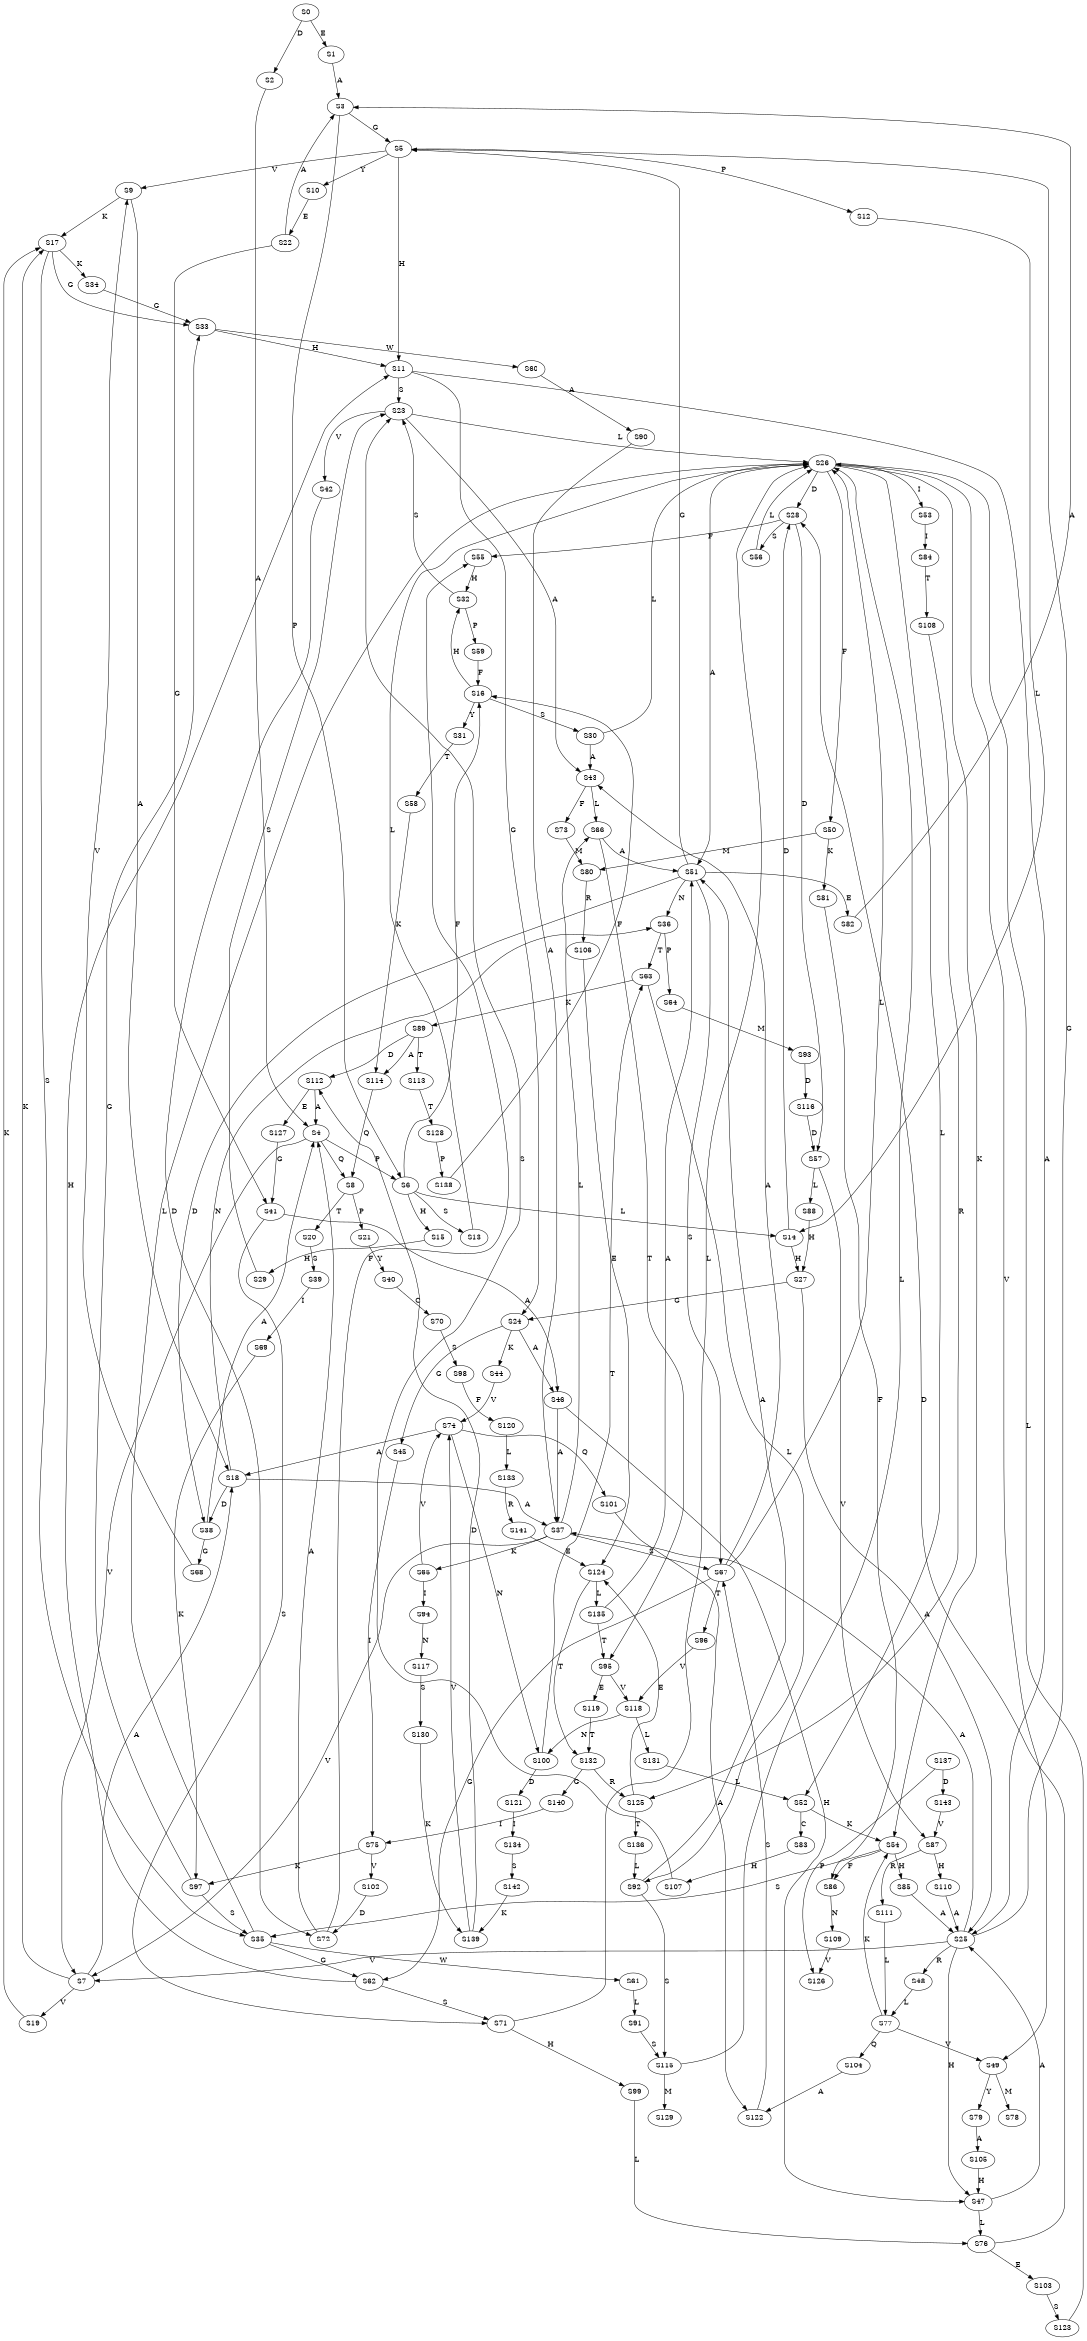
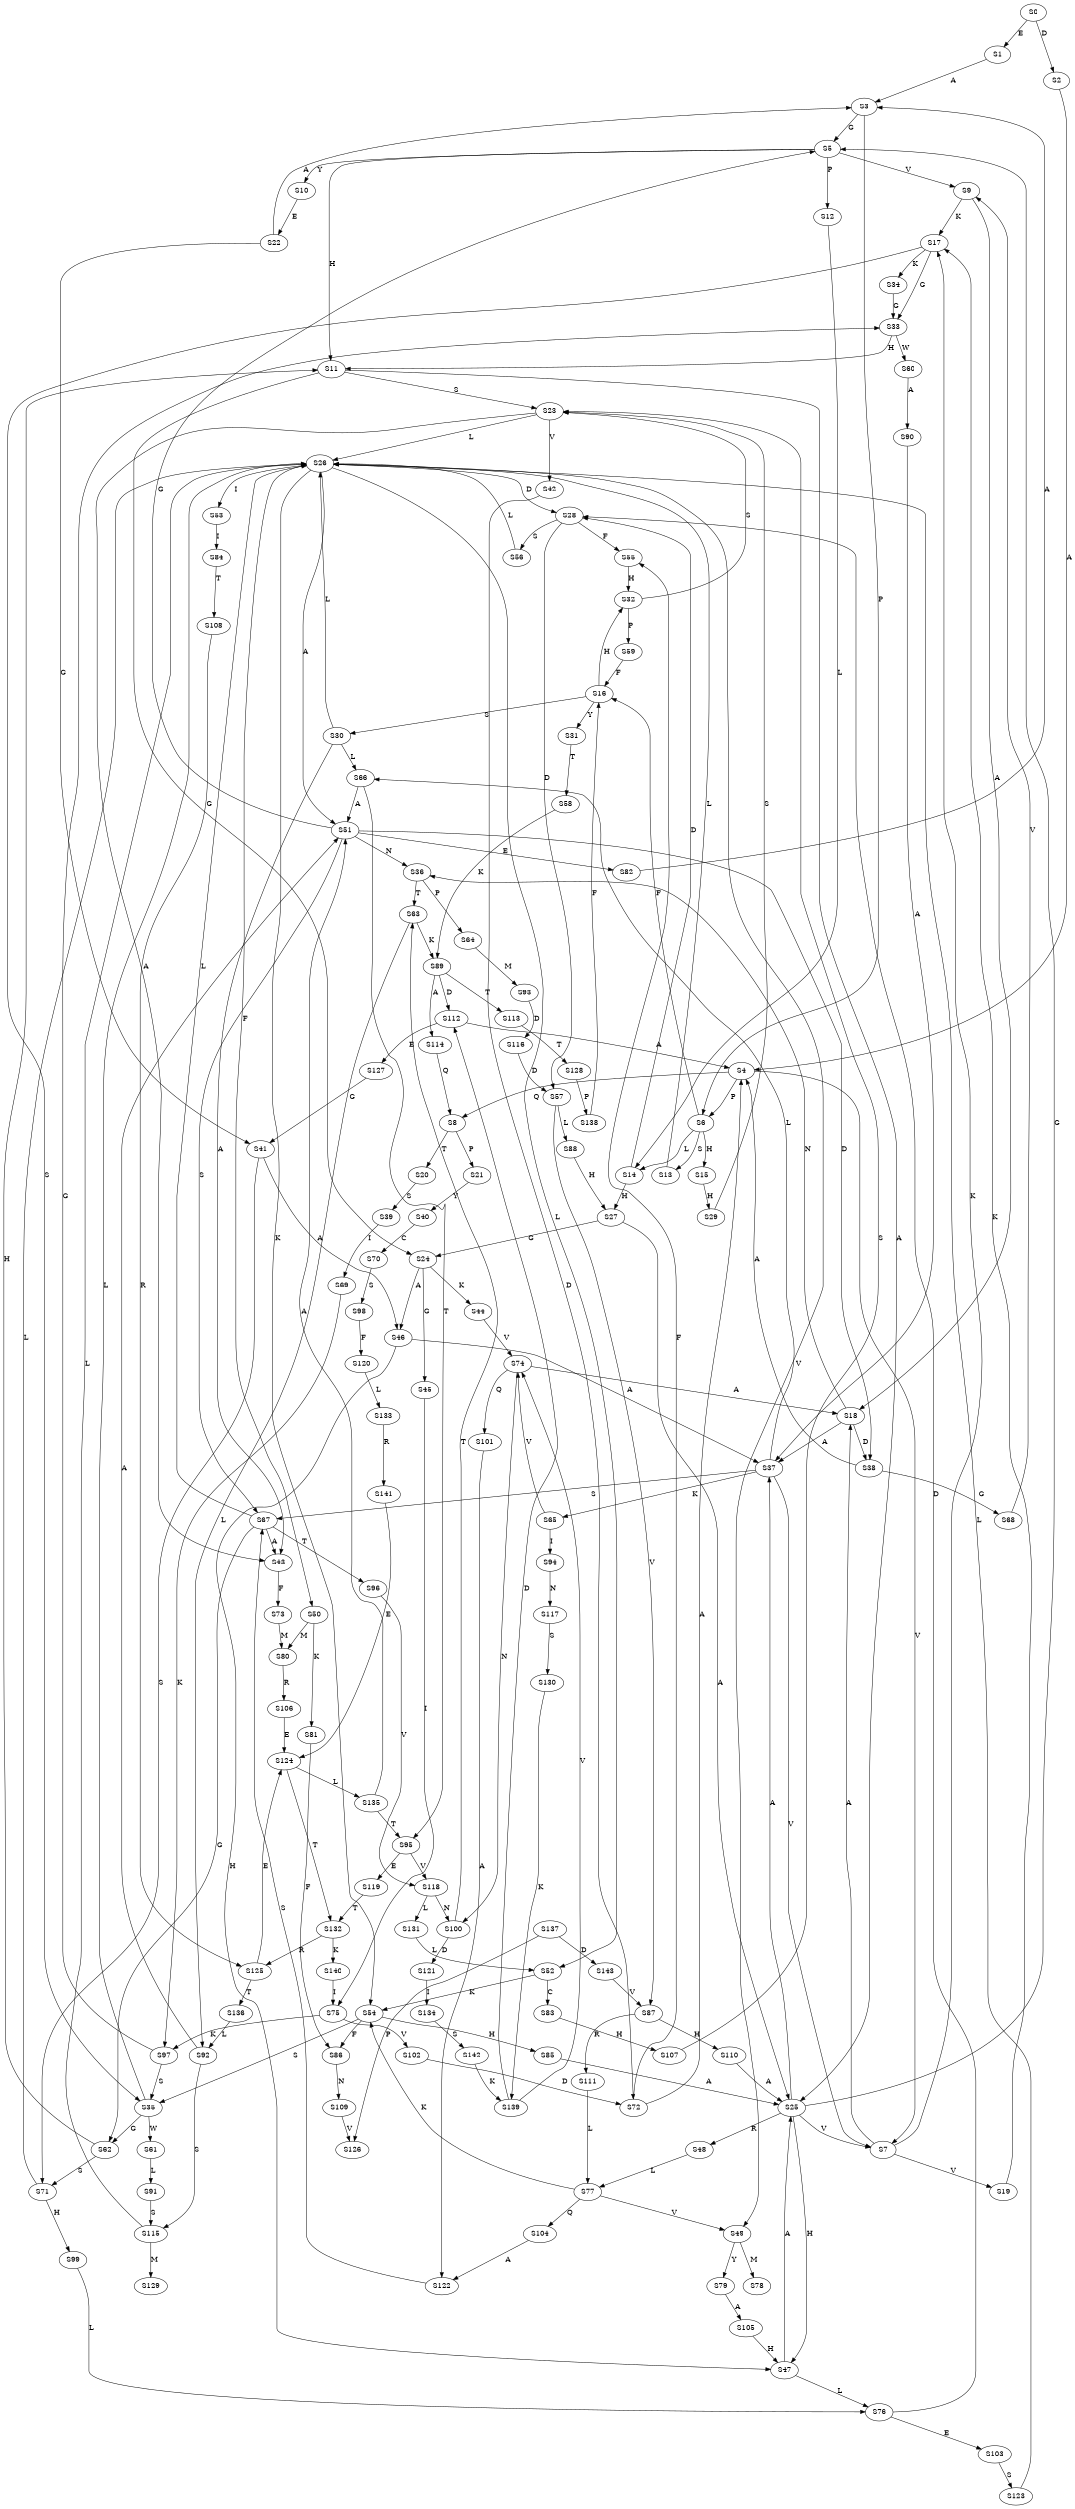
edge "S43" -> "S66": now "S30" -> "S66"
edge "S58" -> "S114": now "S58" -> "S89"
edge "S132" -> "S140": label "G" -> "K"
